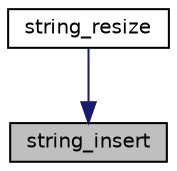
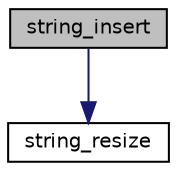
edge "string_resize" -> "string_insert": reversed
